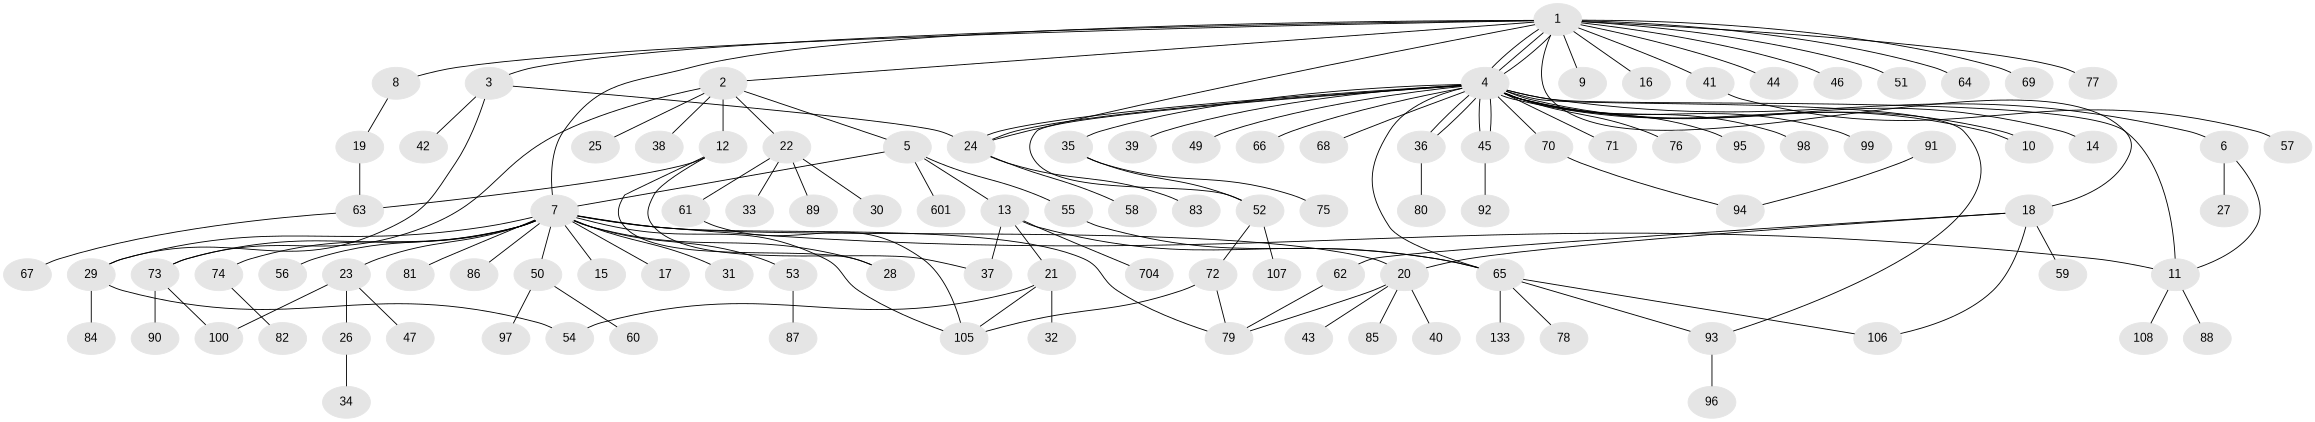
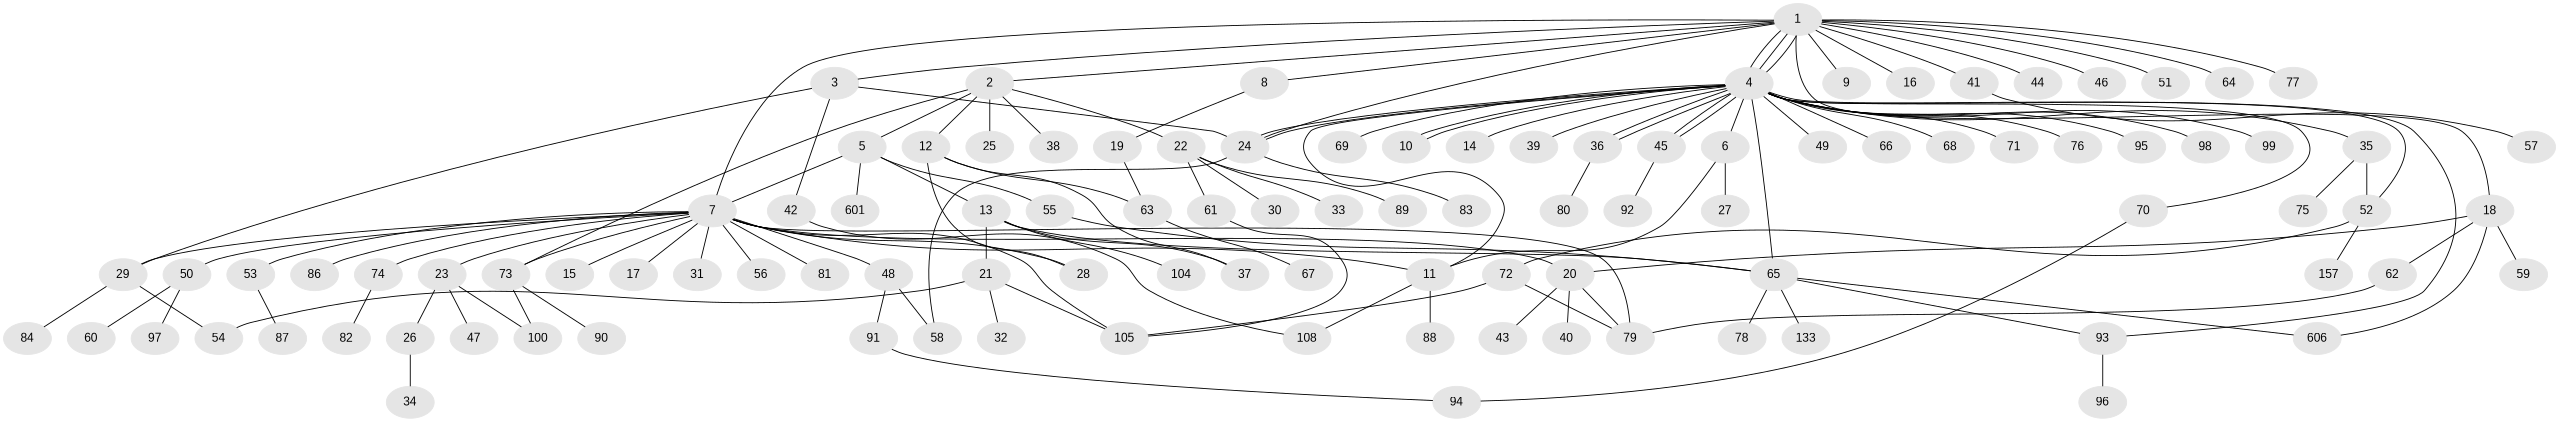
edge "1" -- "69": now "4" -- "69"
edge "42" -- "108": added
node "48": added
node "704": label "704" -> "104"
node "107": label "107" -> "157"
node "85": removed
node "106": label "106" -> "606"
